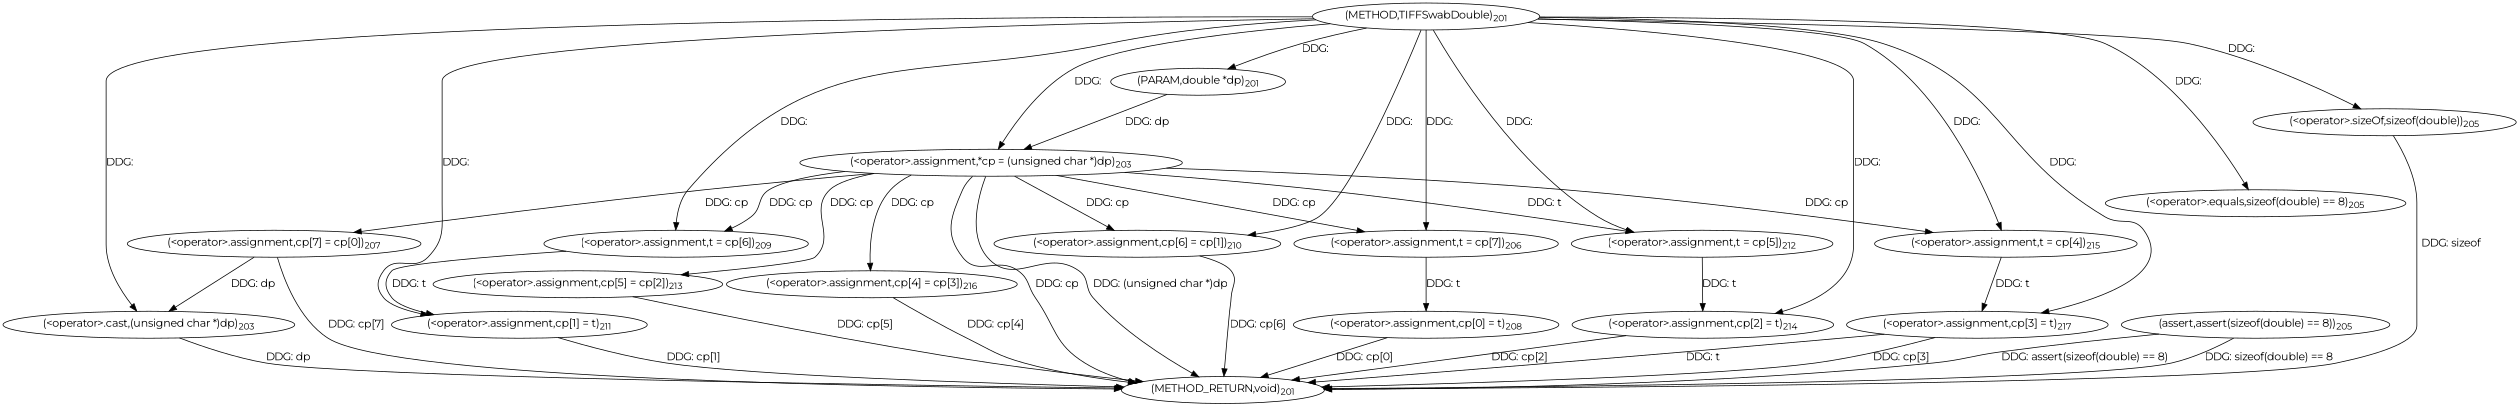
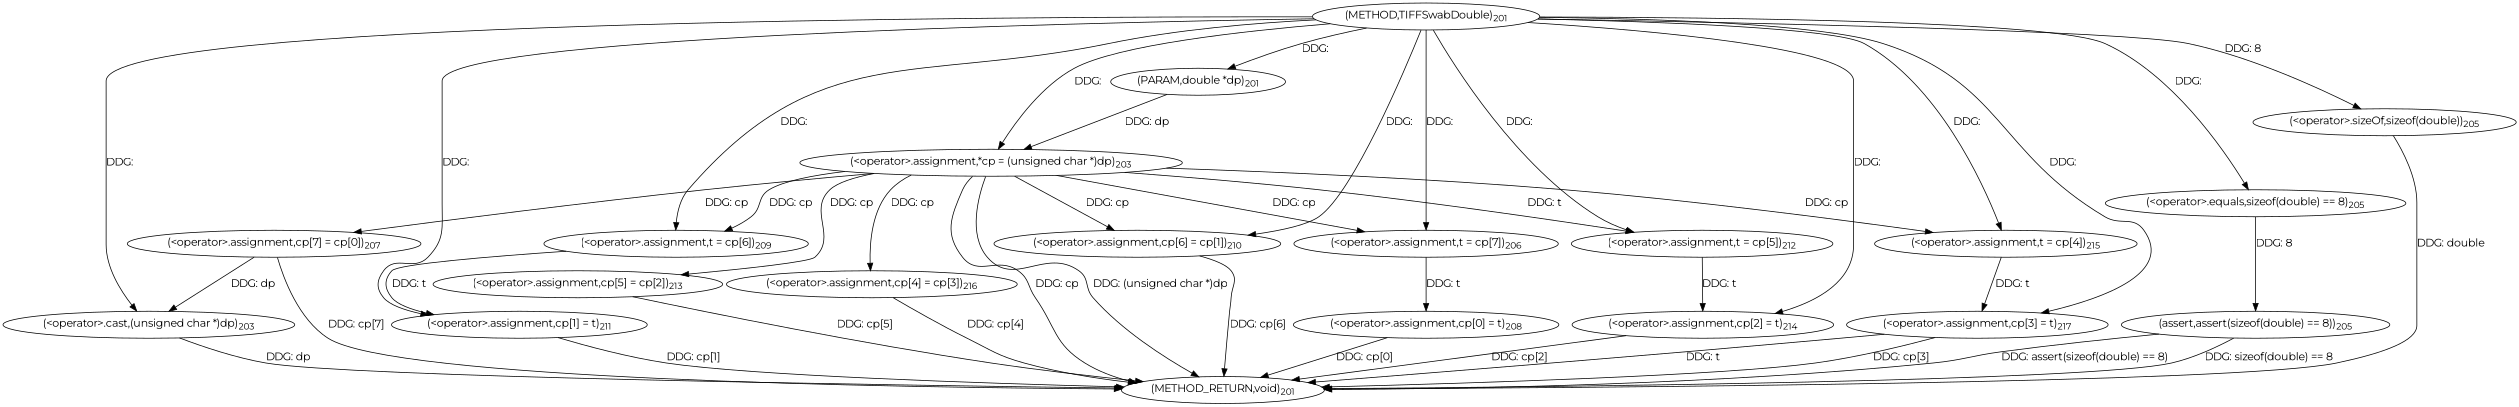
edge "(METHOD,TIFFSwabDouble)" -> "(<operator>.sizeOf,sizeof(double))": label "DDG: " -> "DDG: 8"
edge "(<operator>.sizeOf,sizeof(double))" -> "(METHOD_RETURN,void)": label "DDG: sizeof" -> "DDG: double"
edge "(<operator>.equals,sizeof(double) == 8)" -> "(assert,assert(sizeof(double) == 8))": added, label "DDG: 8"
